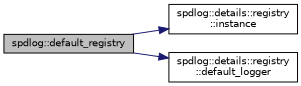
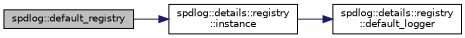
edge "spdlog::default_registry" -> "spdlog::details::registry ::default_logger": now "spdlog::details::registry ::instance" -> "spdlog::details::registry ::default_logger"
